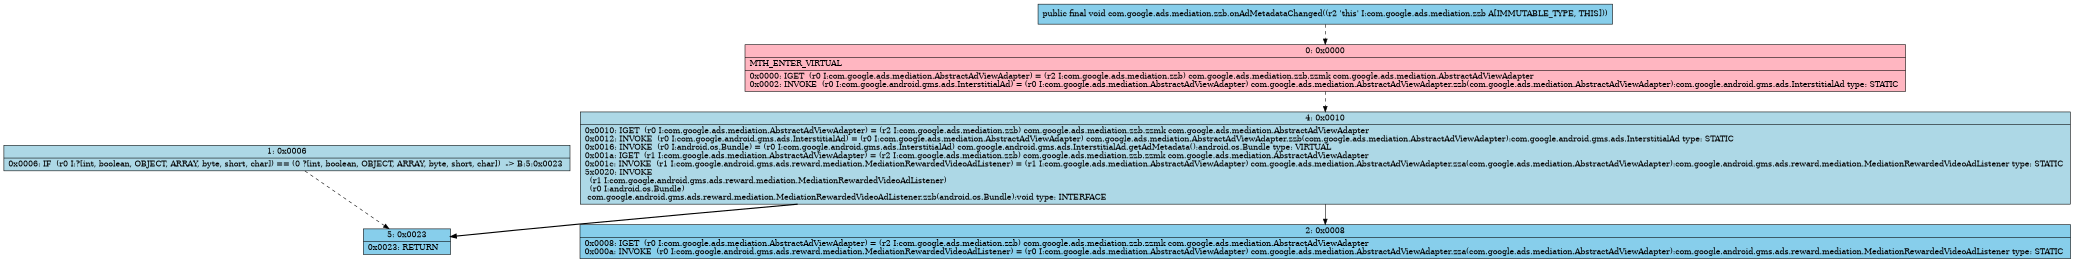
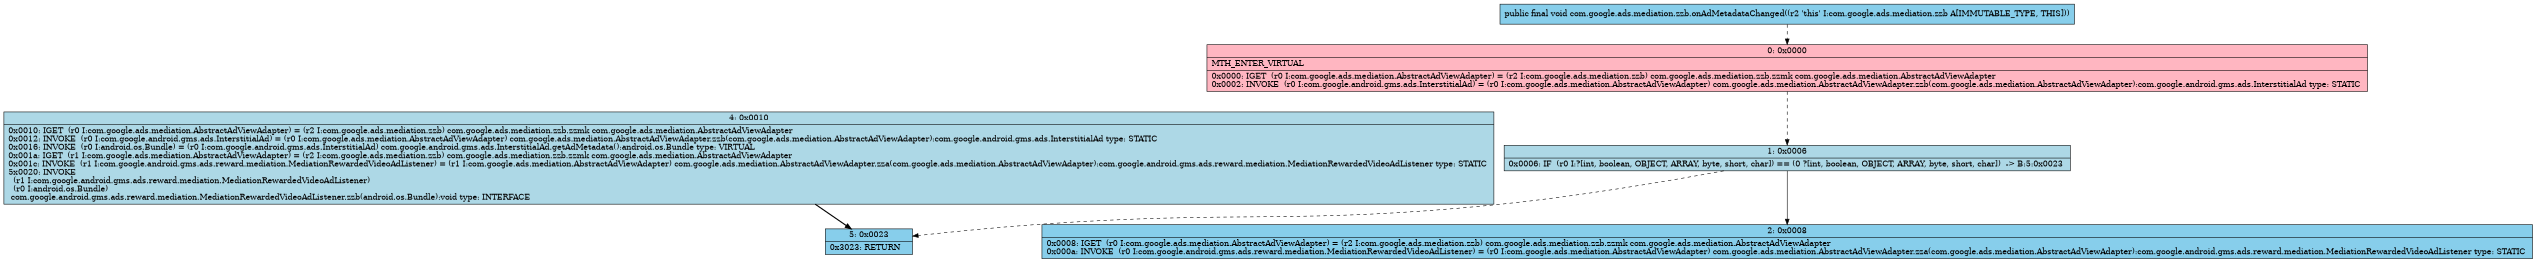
edge "0: 0x0000" -> "4: 0x0010": now "0: 0x0000" -> "1: 0x0006"
edge "4: 0x0010" -> "2: 0x0008": now "1: 0x0006" -> "2: 0x0008"
node "5: 0x0023": text "0x0023: RETURN" -> "0x3023: RETURN"
